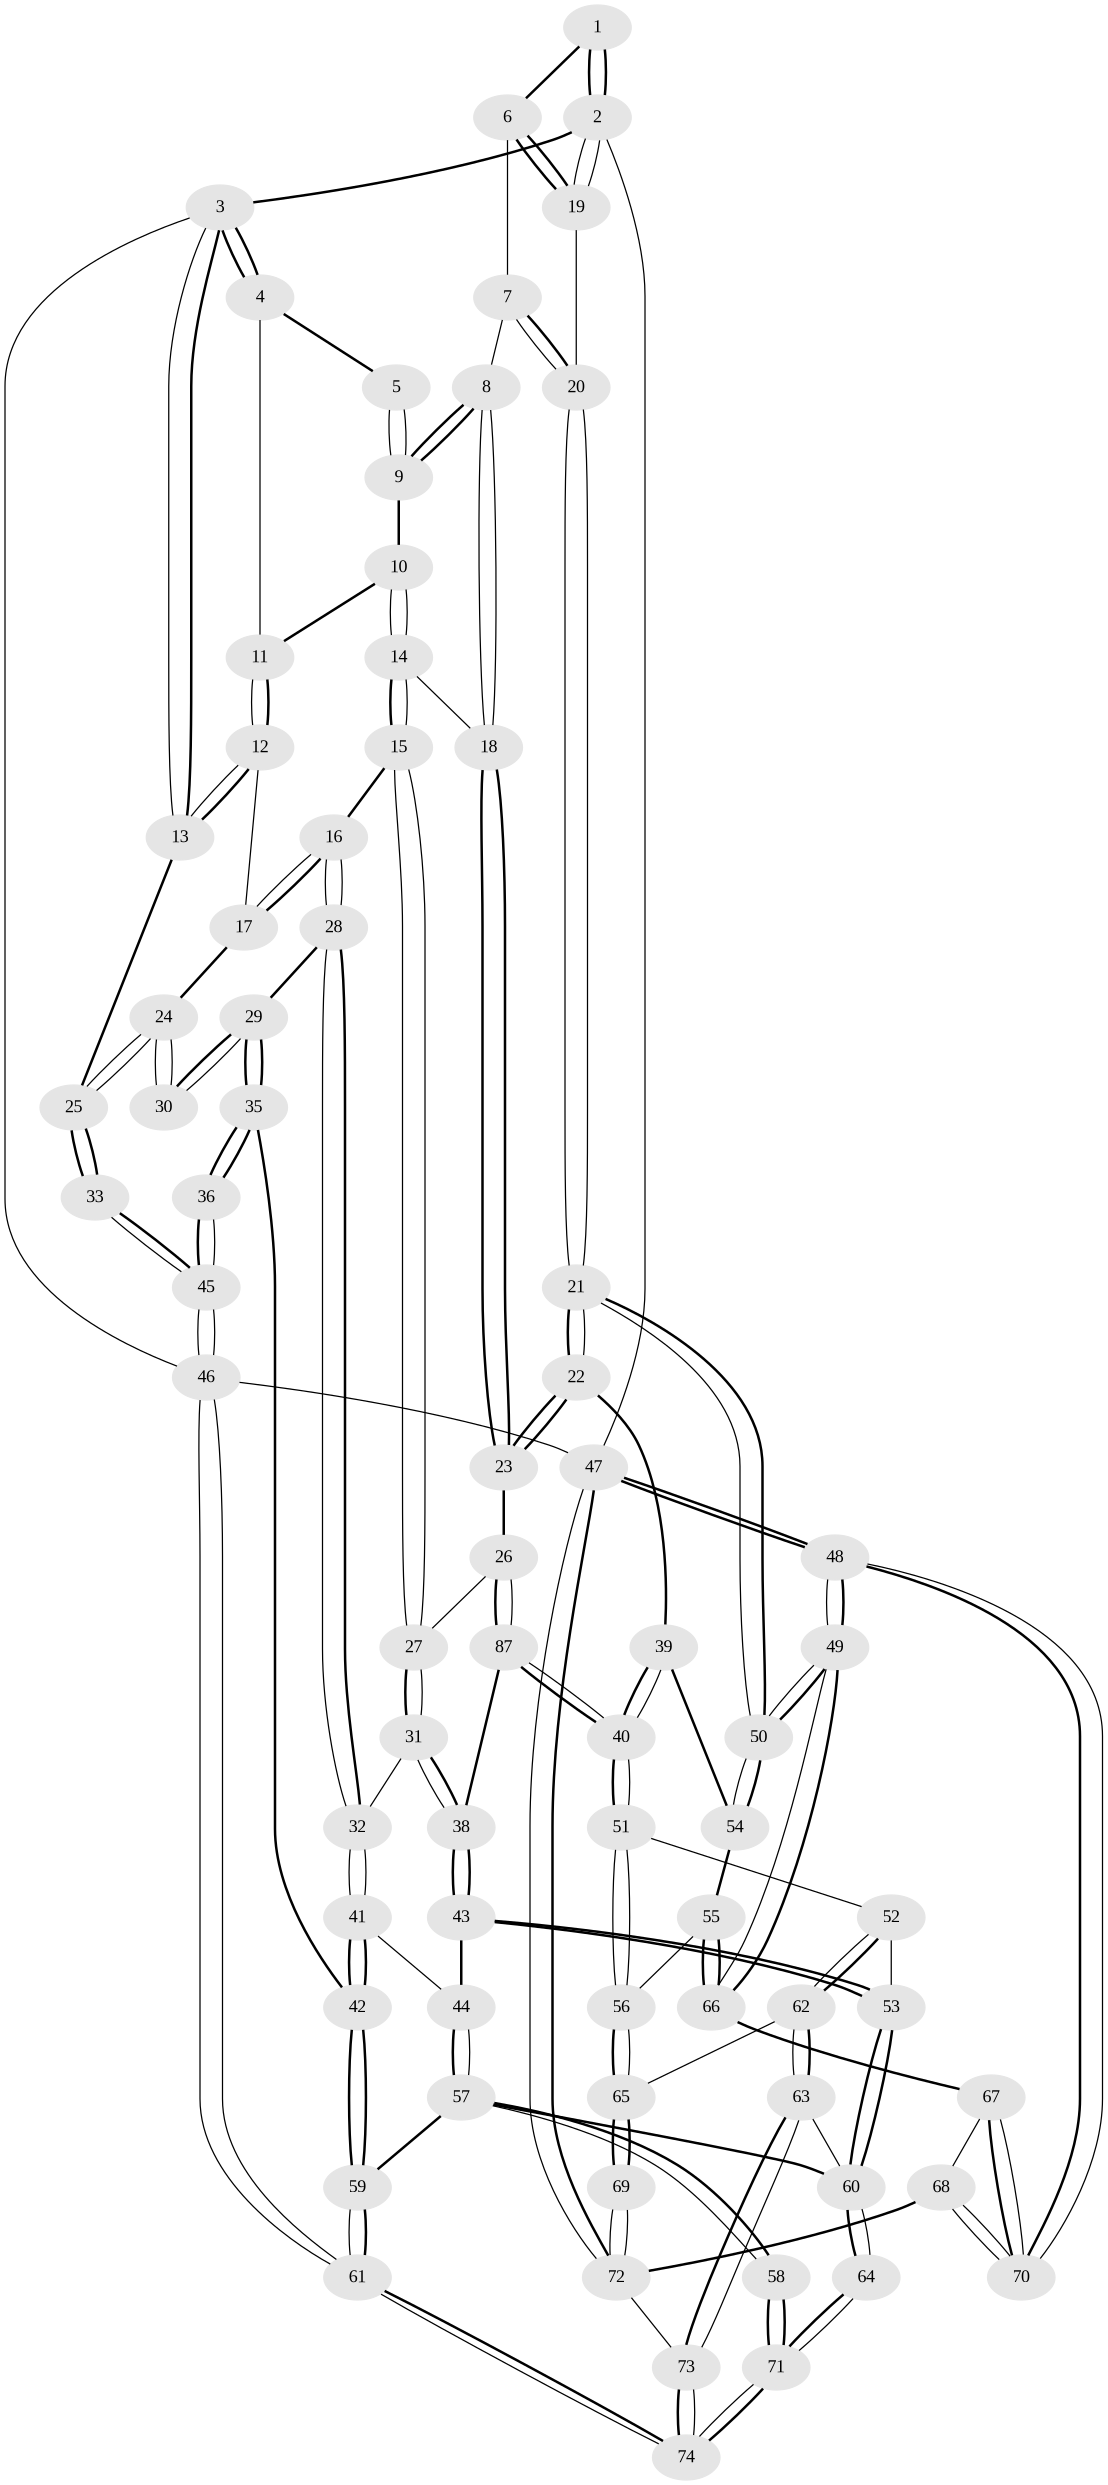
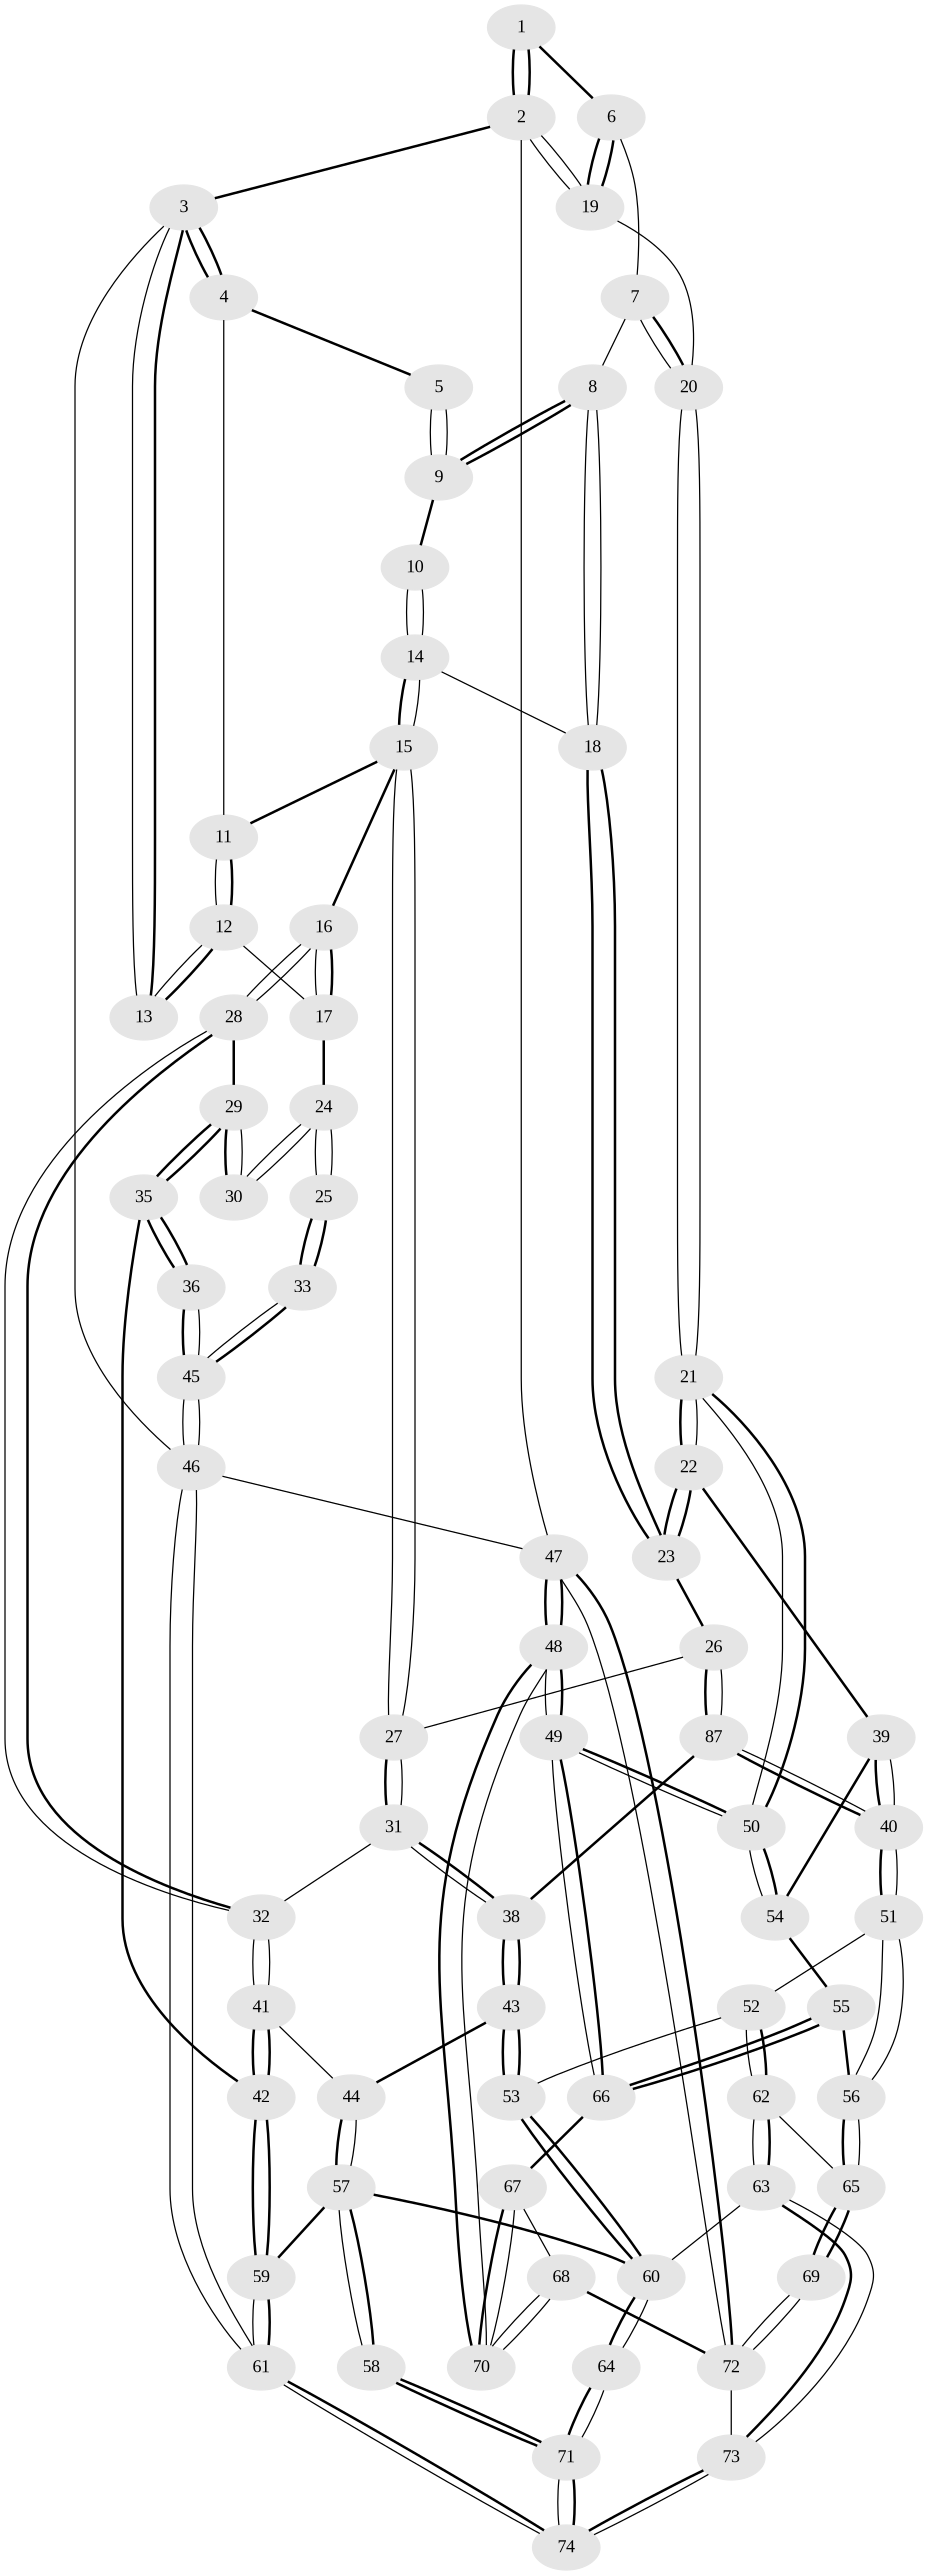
edge "10" -- "11": now "15" -- "11"
edge "13" -- "25": removed
edge "55" -- "56": style solid -> bold
